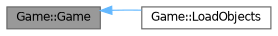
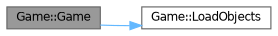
edge "Game::LoadObjects" -> "Game::Game": reversed
